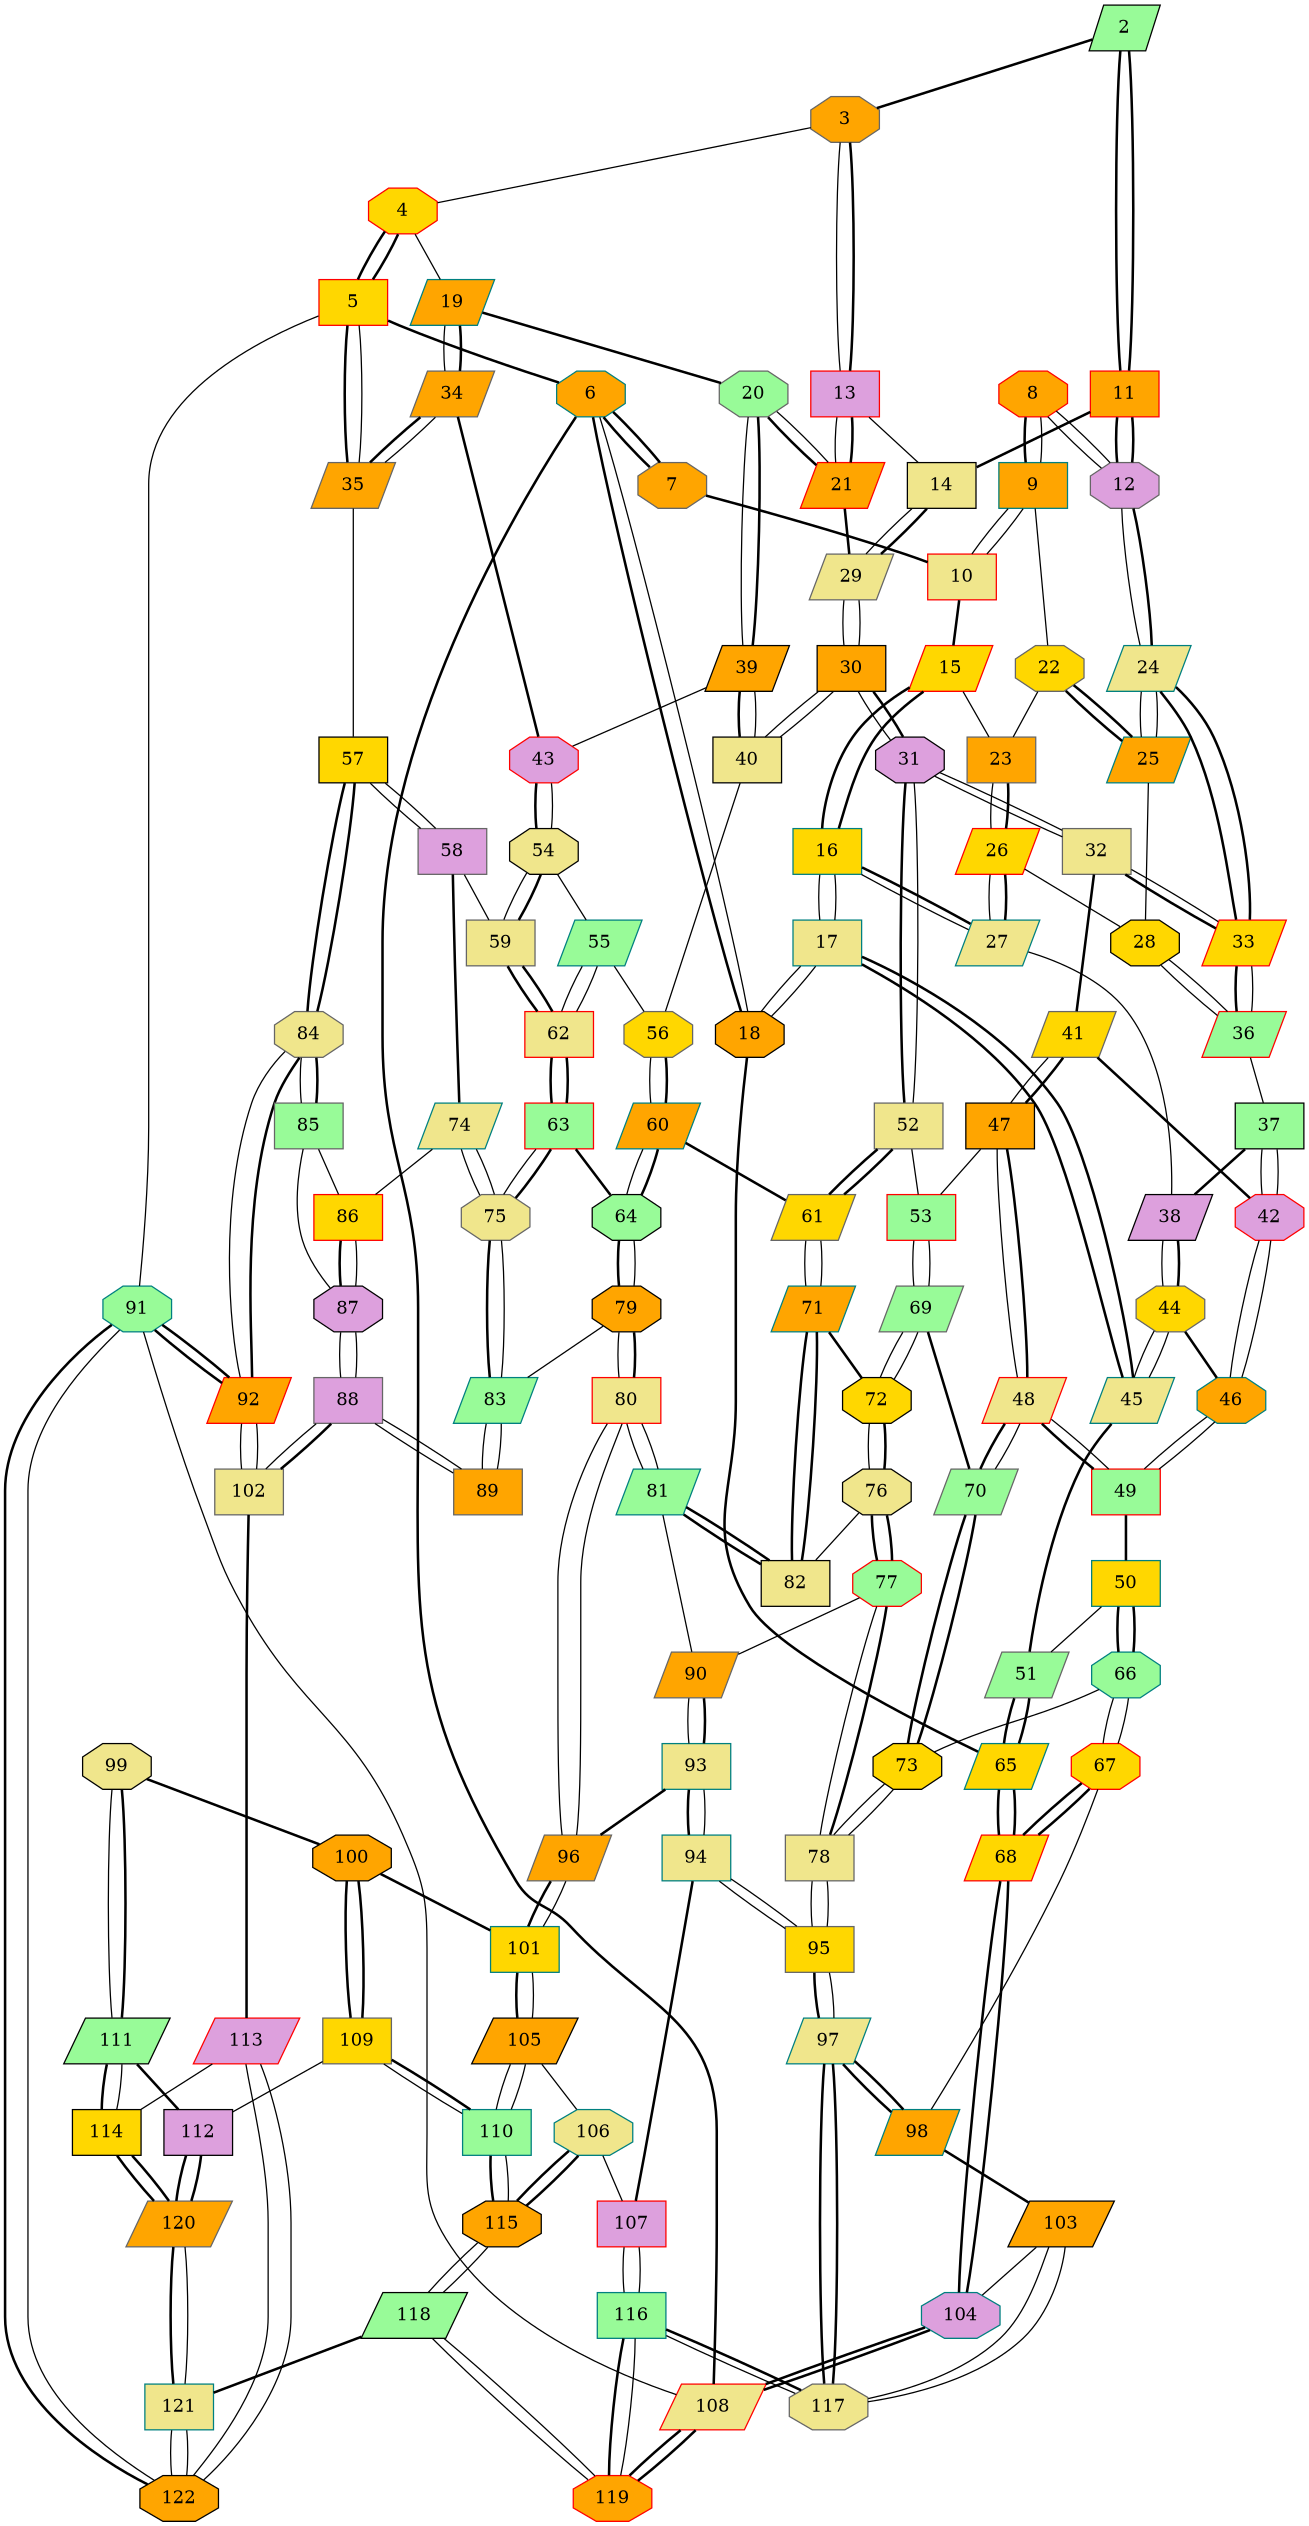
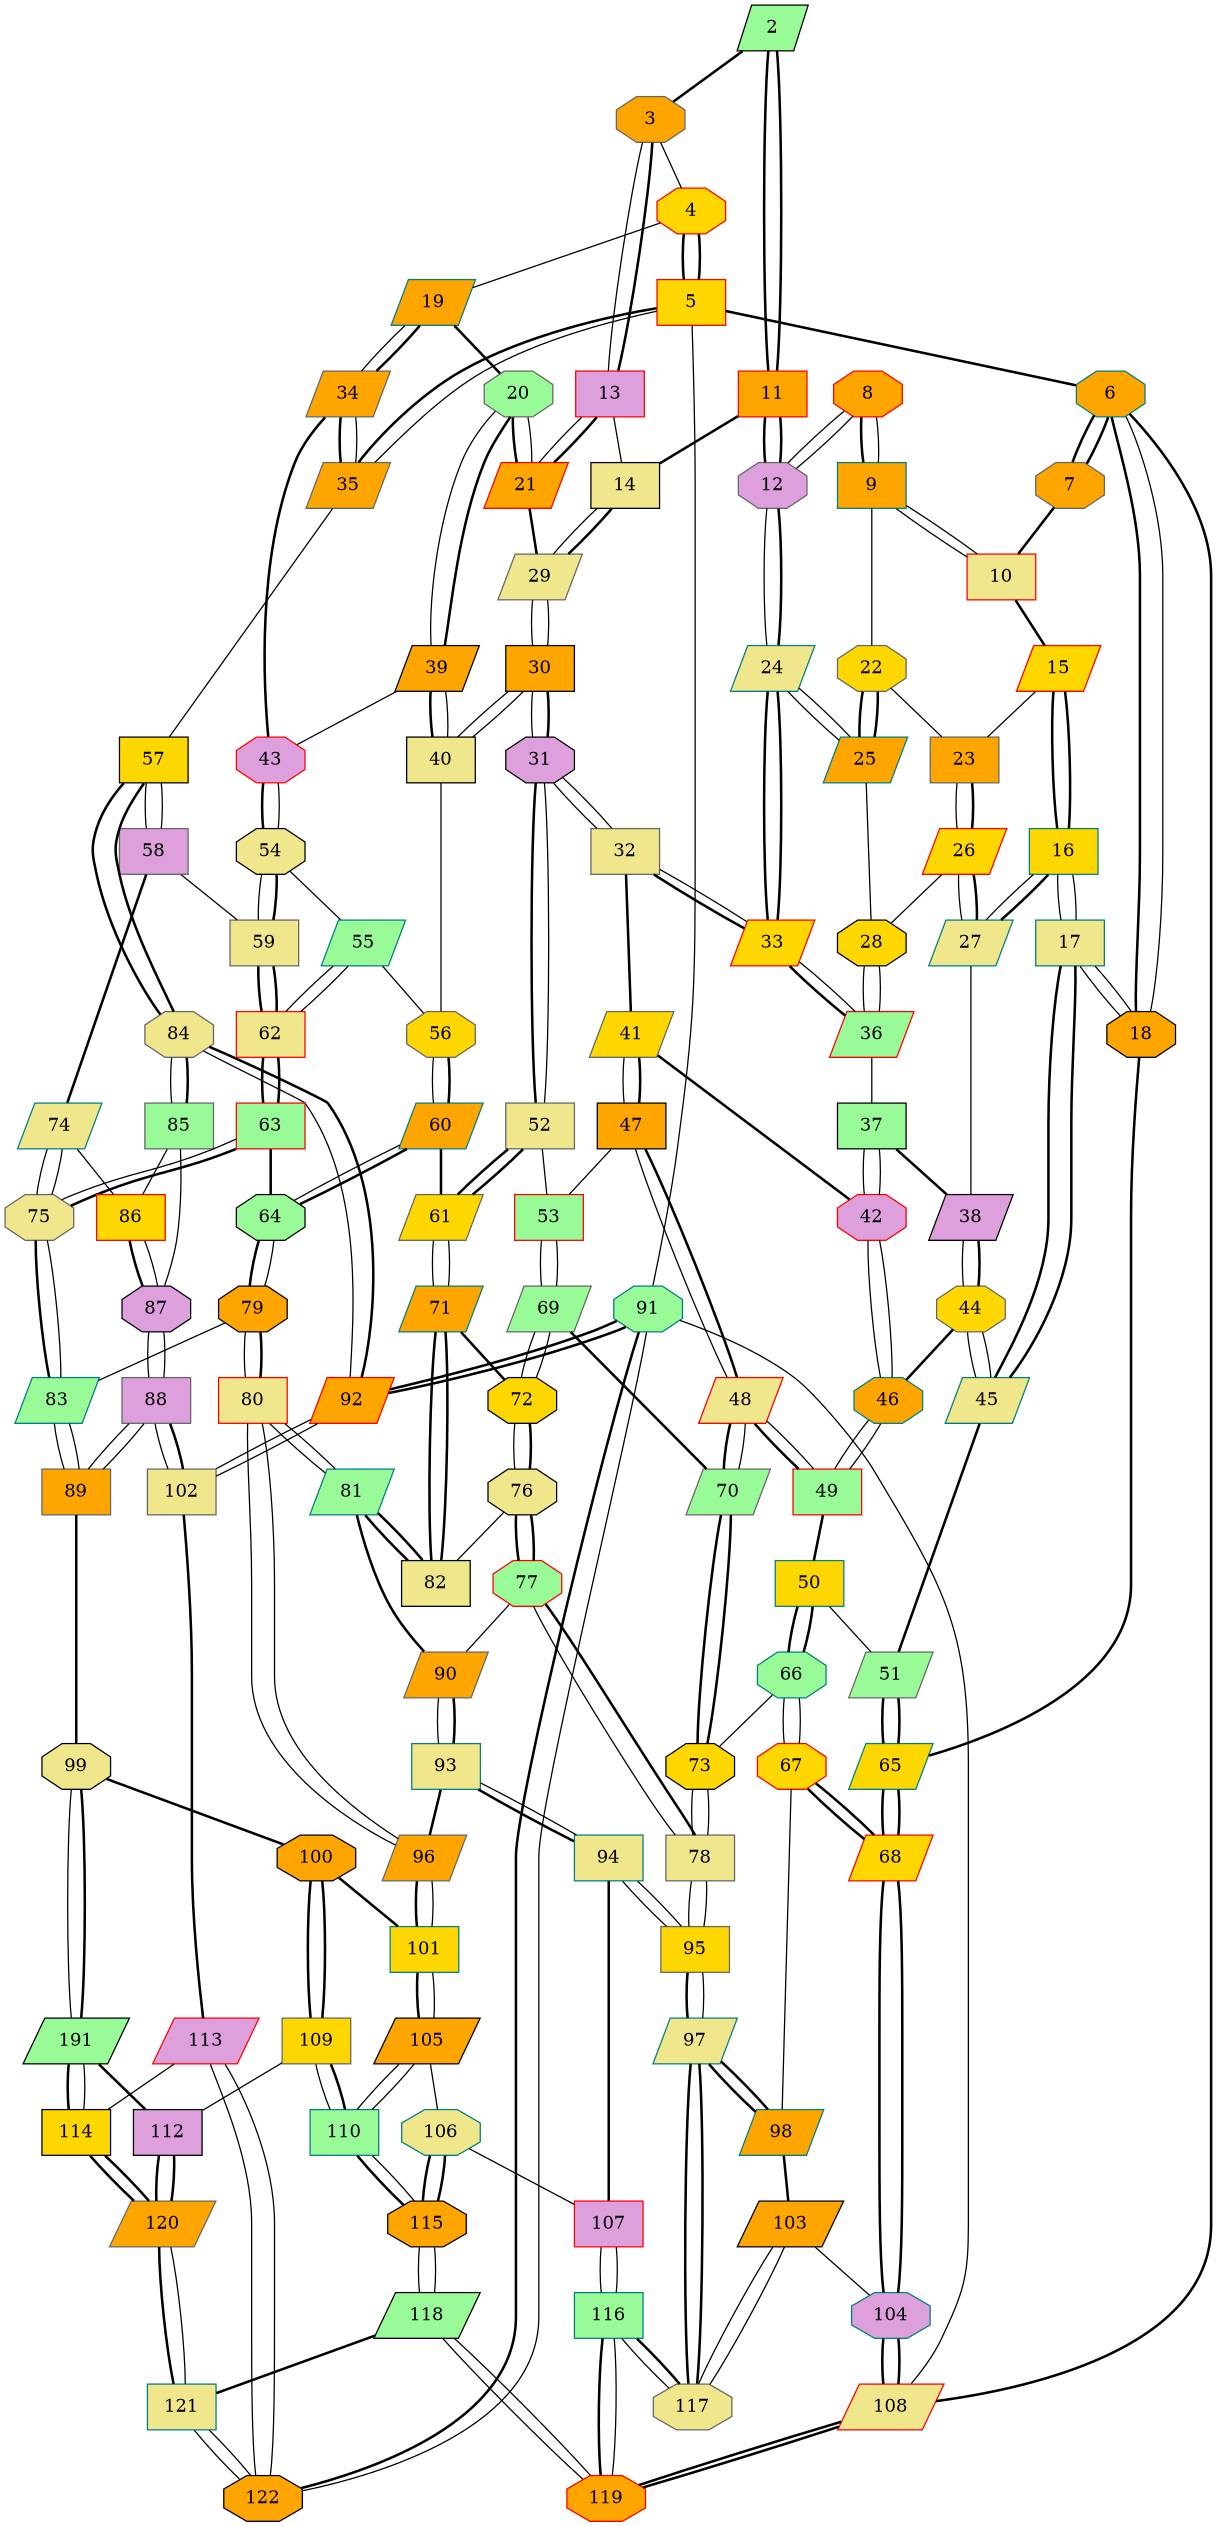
edge "81" -- "90": style solid -> bold
edge "89" -- "99": added
node "111": label "111" -> "191"
